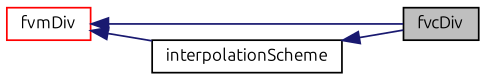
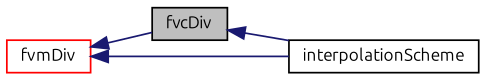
edge "fvcDiv" -> "interpolationScheme": reversed
